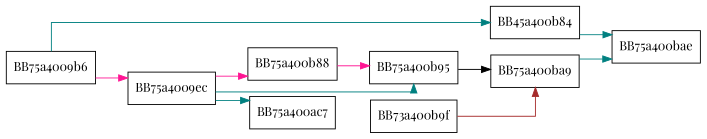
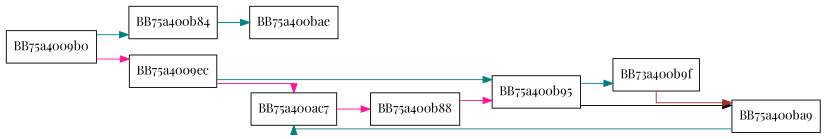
node "BB45a400b84": label "BB45a400b84" -> "BB75a400b84"
edge "BB75a400ba9" -> "BB75a400bae": now "BB75a400ba9" -> "BB75a400ac7"
node "BB75a4009b6": label "BB75a4009b6" -> "BB75a4009b0"
edge "BB75a4009ec" -> "BB75a400b88": now "BB75a400ac7" -> "BB75a400b88"
edge "BB75a400b95" -> "BB73a400b9f": added
edge "BB75a4009ec" -> "BB75a400ac7": color teal -> deeppink
